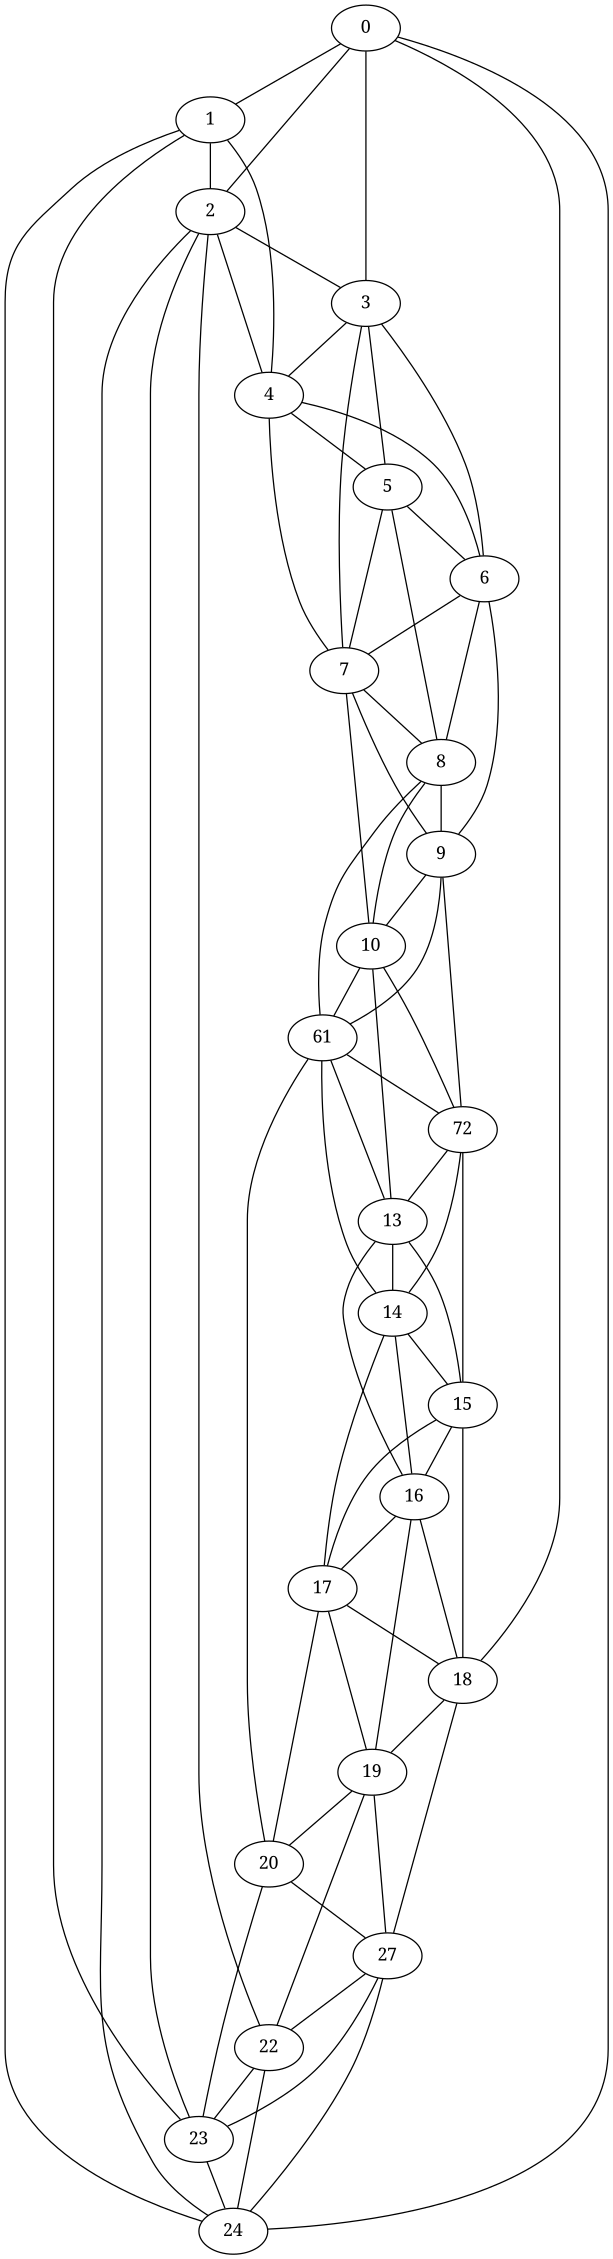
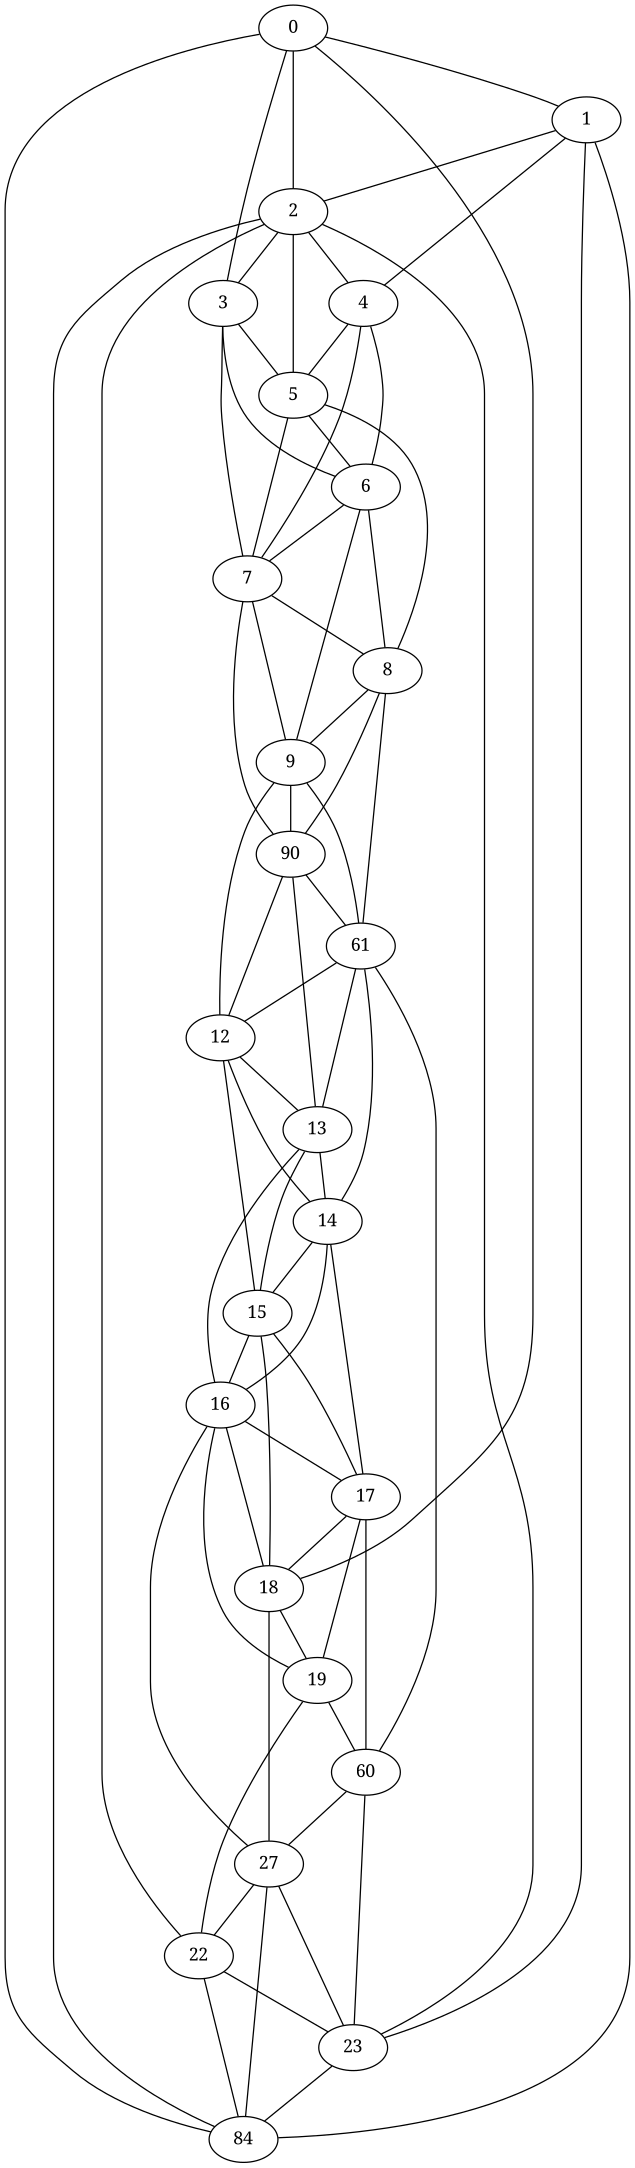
edge "2" -- "5": added
edge "3" -- "4": removed
node "10": label "10" -> "90"
node "72": label "72" -> "12"
node "20": label "20" -> "60"
edge "19" -- "27": now "16" -- "27"
node "24": label "24" -> "84"
